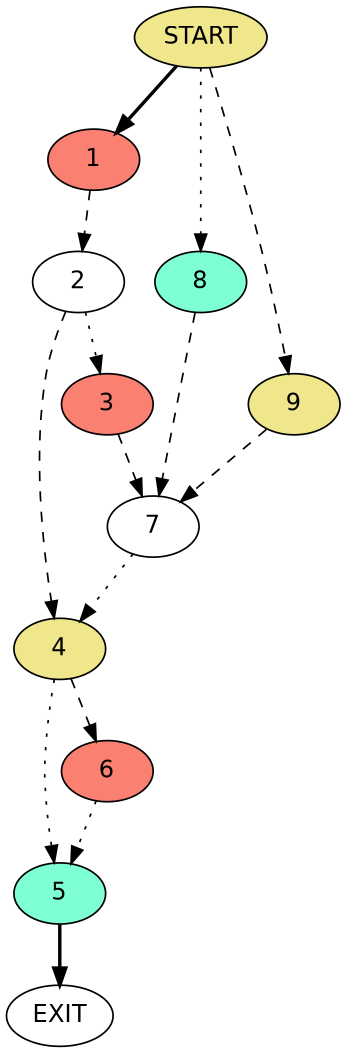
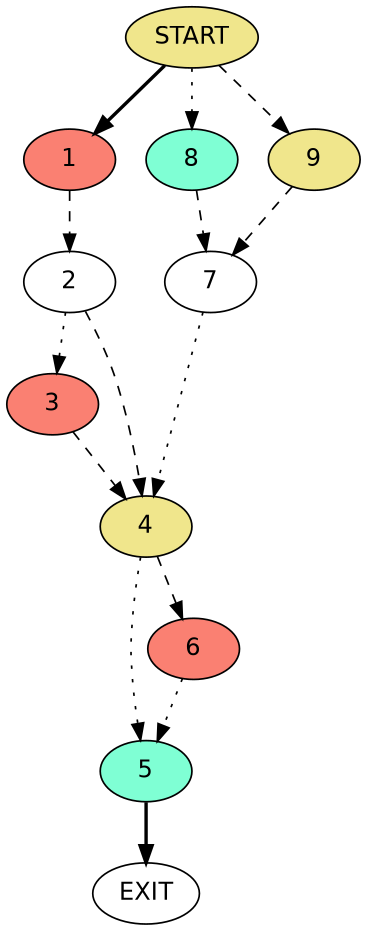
edge "3" -> "7": now "3" -> "4"
